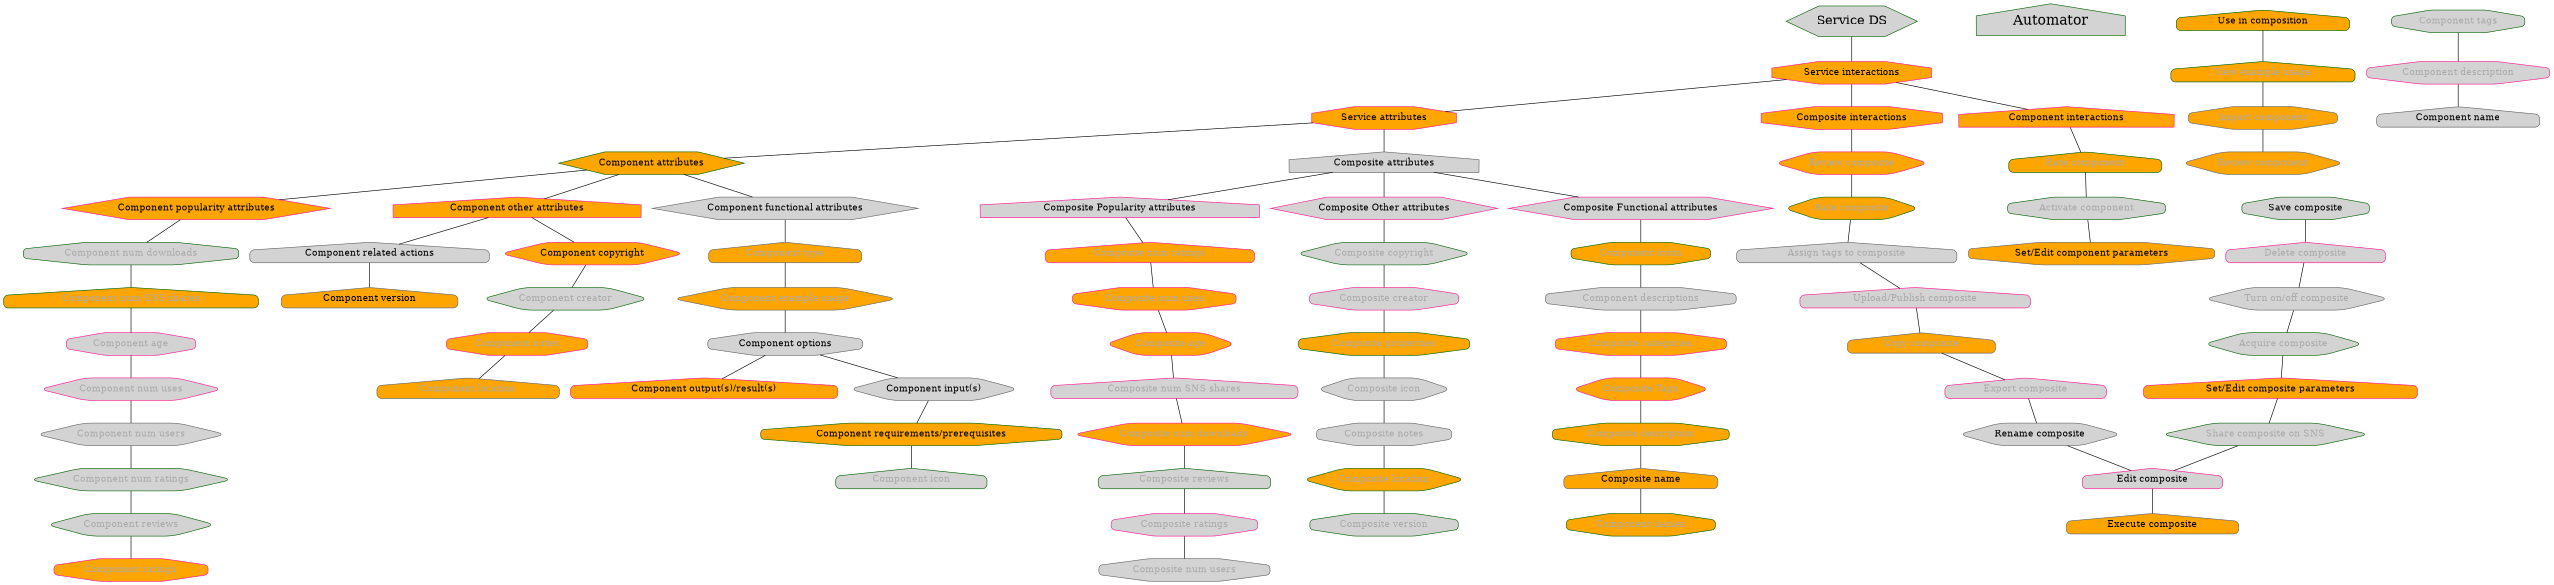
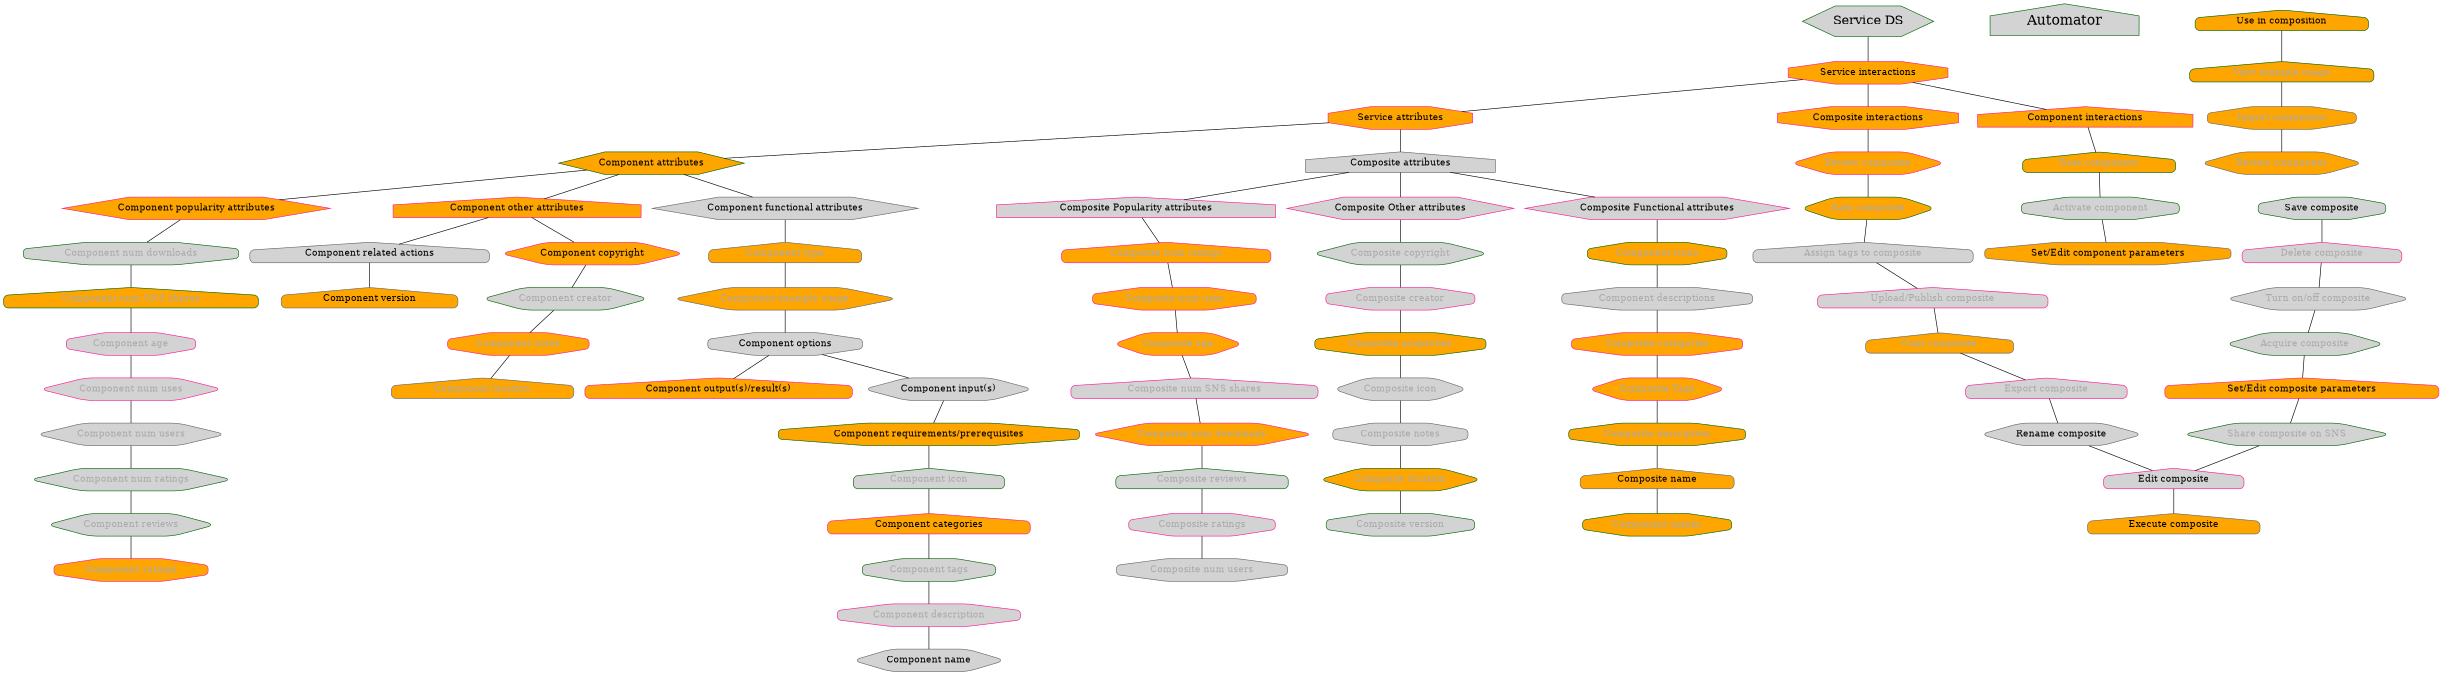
node "Component name": shape house -> hexagon
node "Component categories": added
